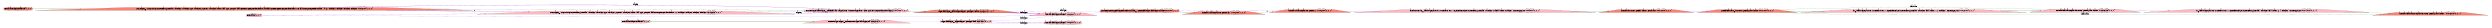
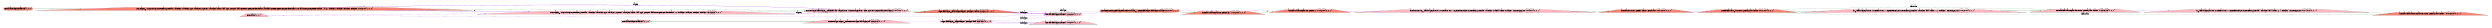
node "assertThat(fieldMapper,instanceOf())@@@6@@@['1', '1', '1']": shape trapezium -> cylinder
node "testNullValue['0', '0', '1']": shape cylinder -> trapezium
node "assertThat(fieldMapper,instanceOf())@@@5@@@['0', '1', '0']": shape cylinder -> trapezium
